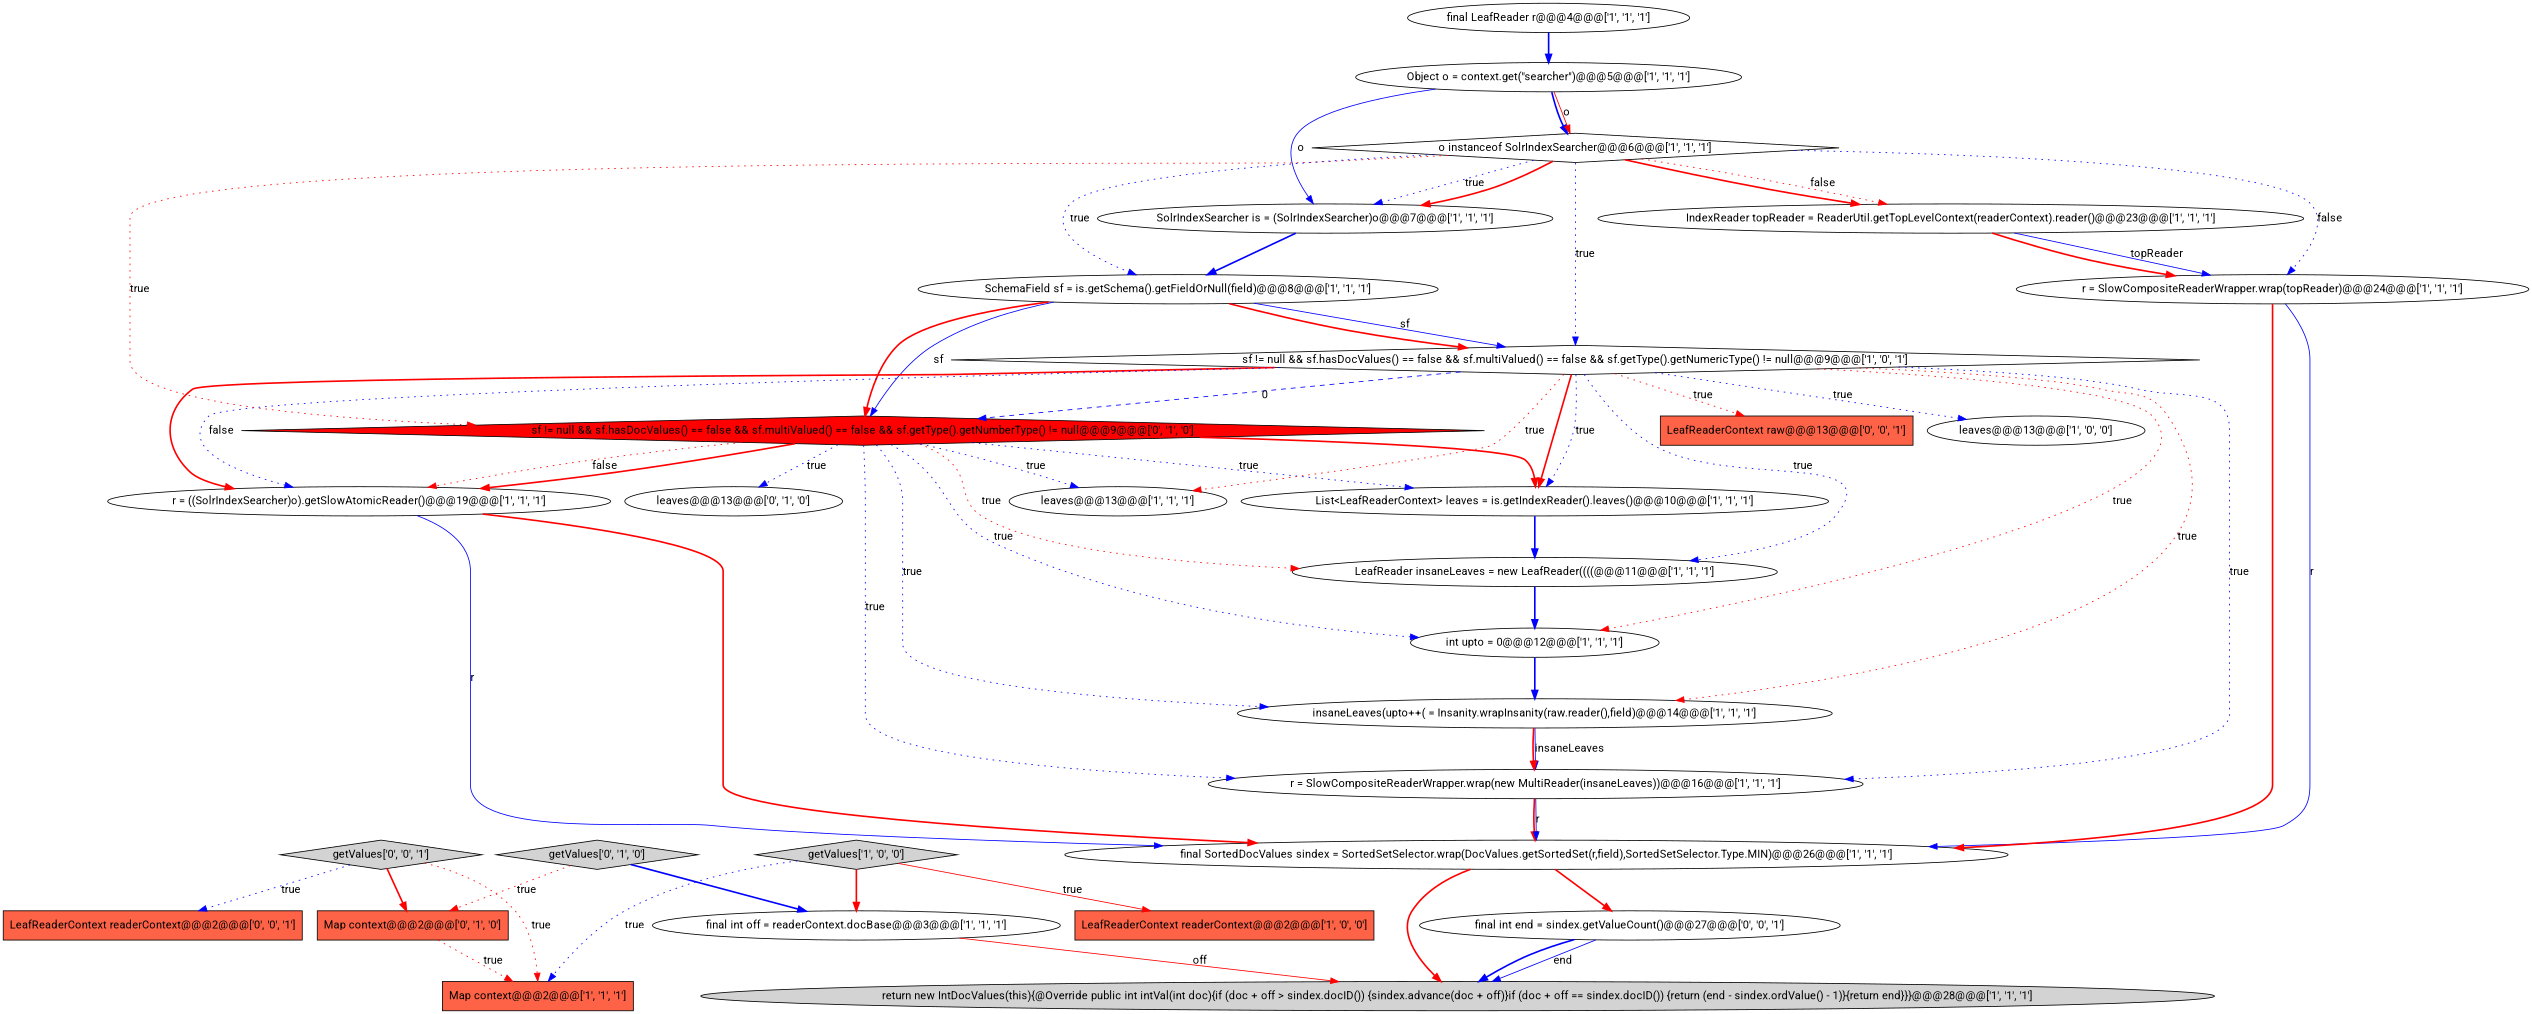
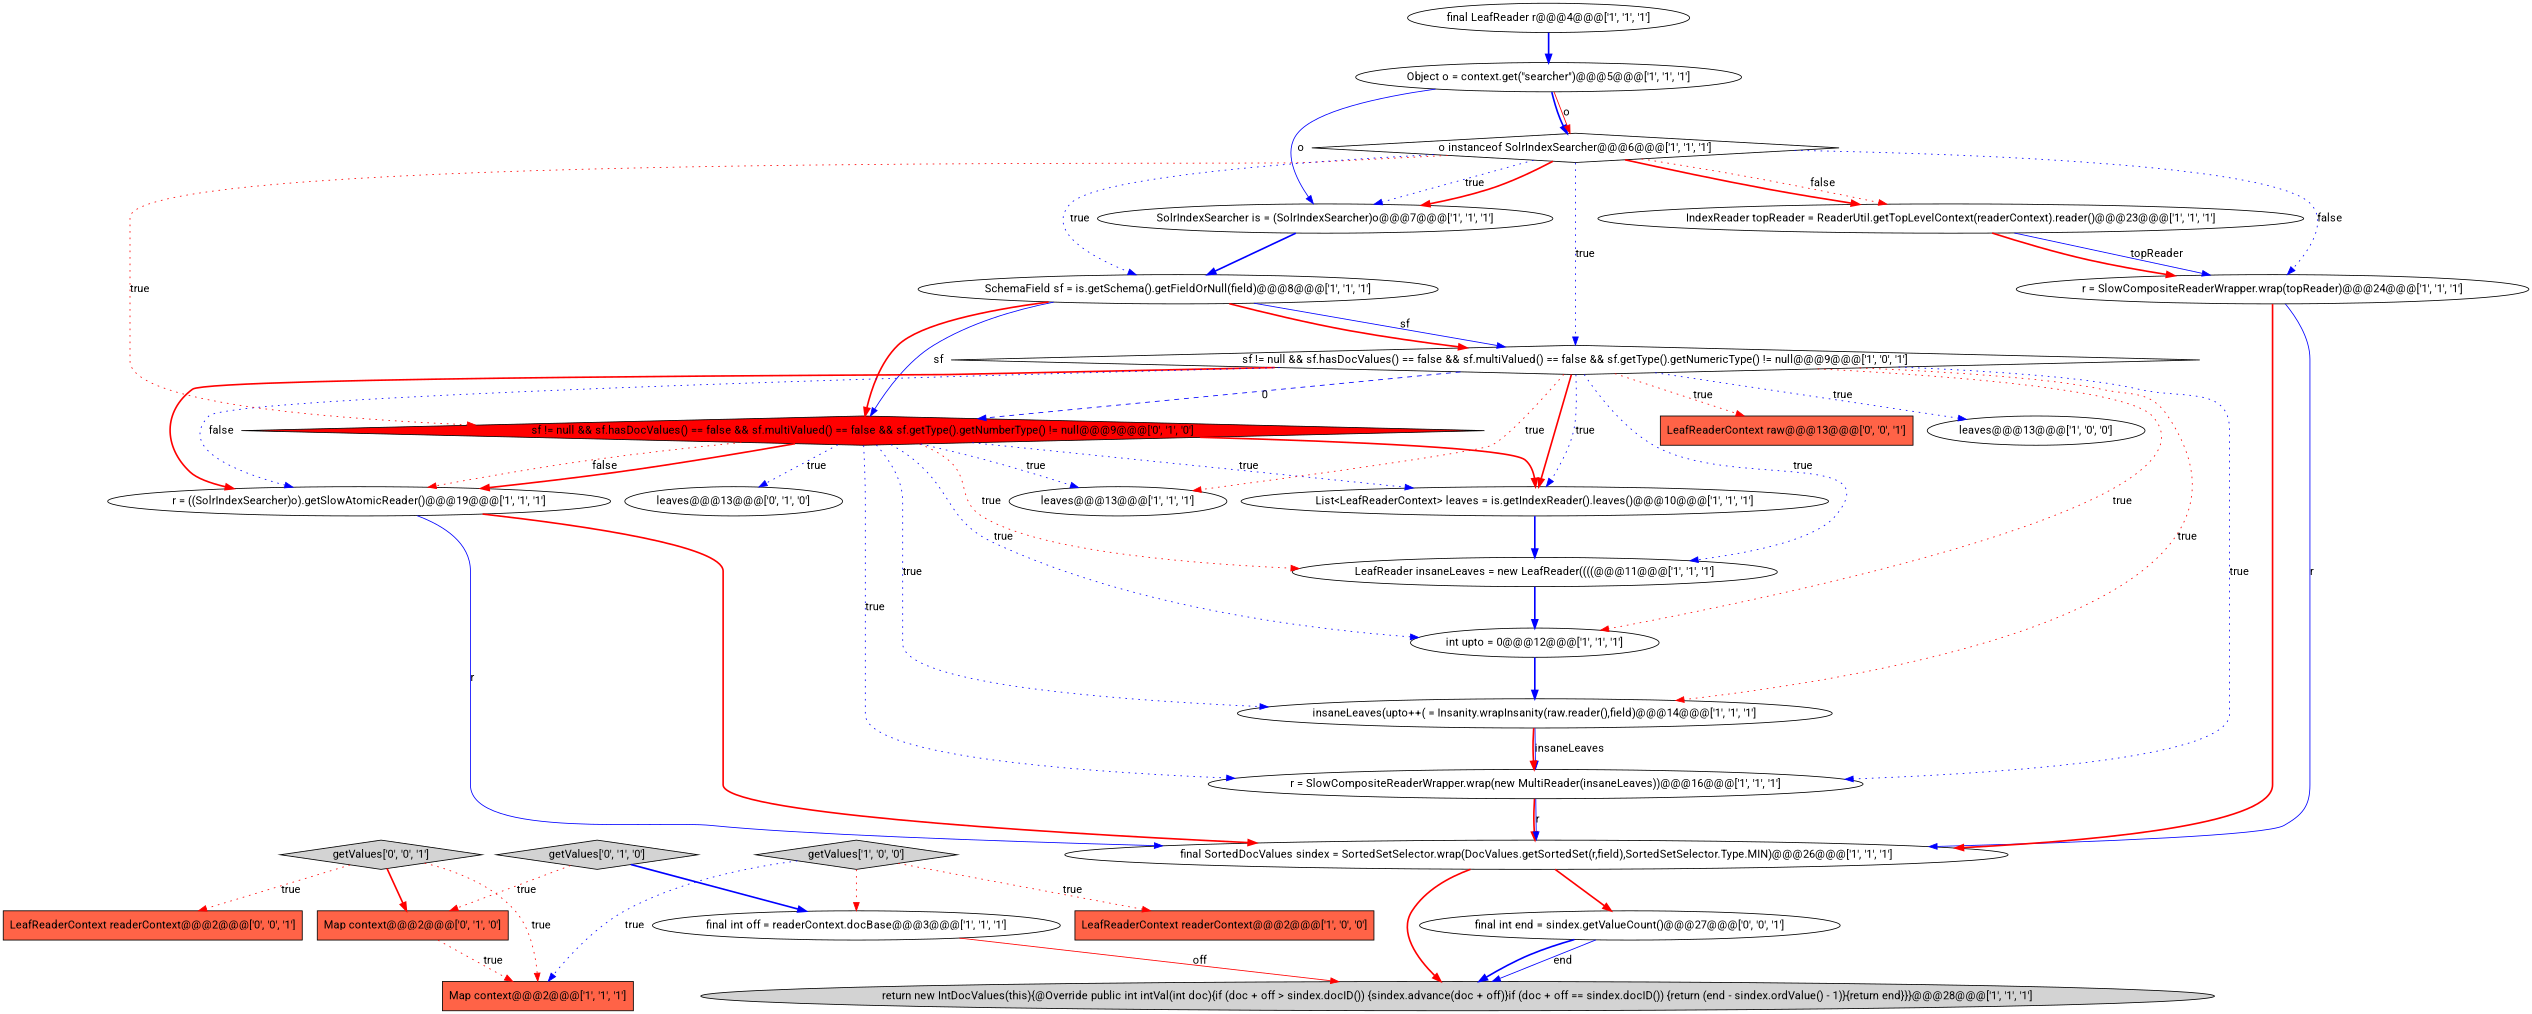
edge "getValues['1', '0', '0']" -> "final int off = readerContext.docBase@@@3@@@['1', '1', '1']": style bold -> dotted
edge "getValues['1', '0', '0']" -> "LeafReaderContext readerContext@@@2@@@['1', '0', '0']": style solid -> dotted
edge "getValues['0', '0', '1']" -> "LeafReaderContext readerContext@@@2@@@['0', '0', '1']": color blue -> red
